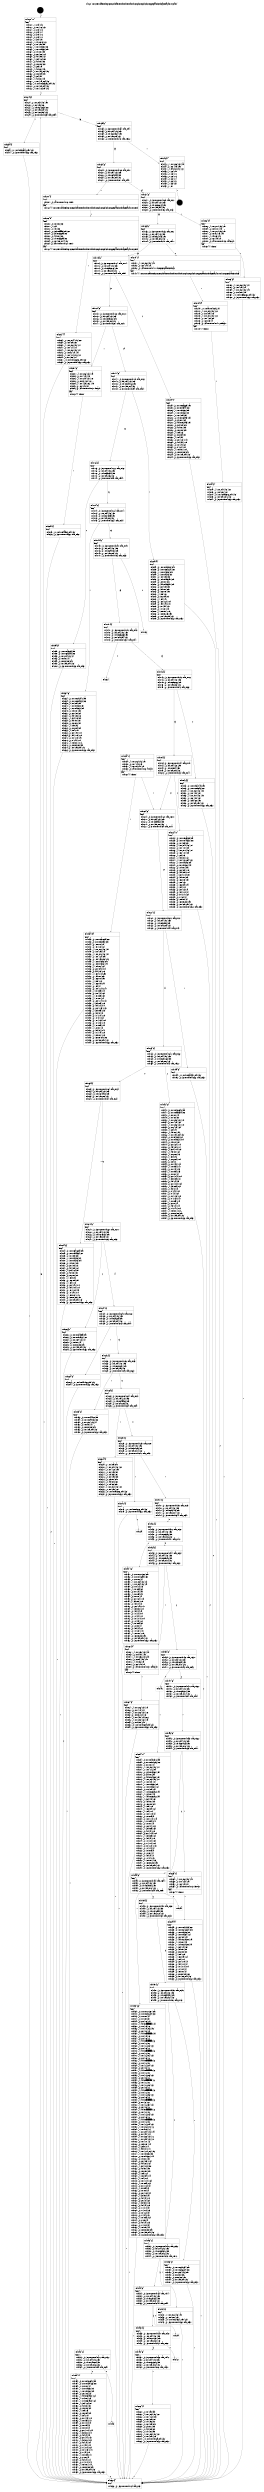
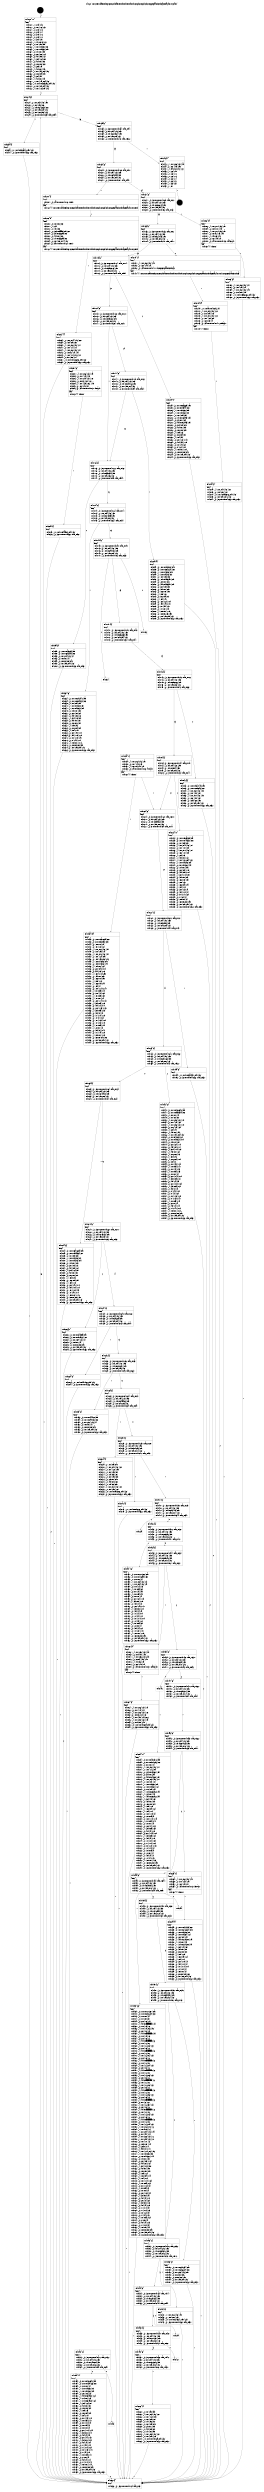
edge "0x40172b [28]" -> "0x4022e1 [26]": now "0x40172b [28]" -> "0x401763 [28]"
edge "0x4017b7 [28]" -> "0x402524": now "0x40179b [28]" -> "0x402524"
edge "0x4021a2 [15]" -> "0x402549": now "0x401907 [28]" -> "0x402549"
